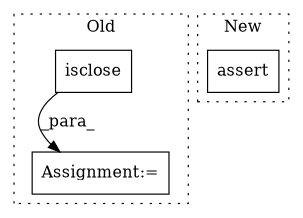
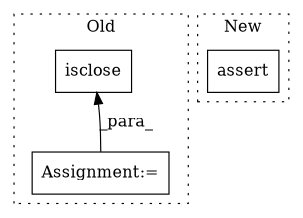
edge "isclose" -> "Assignment:=": reversed
